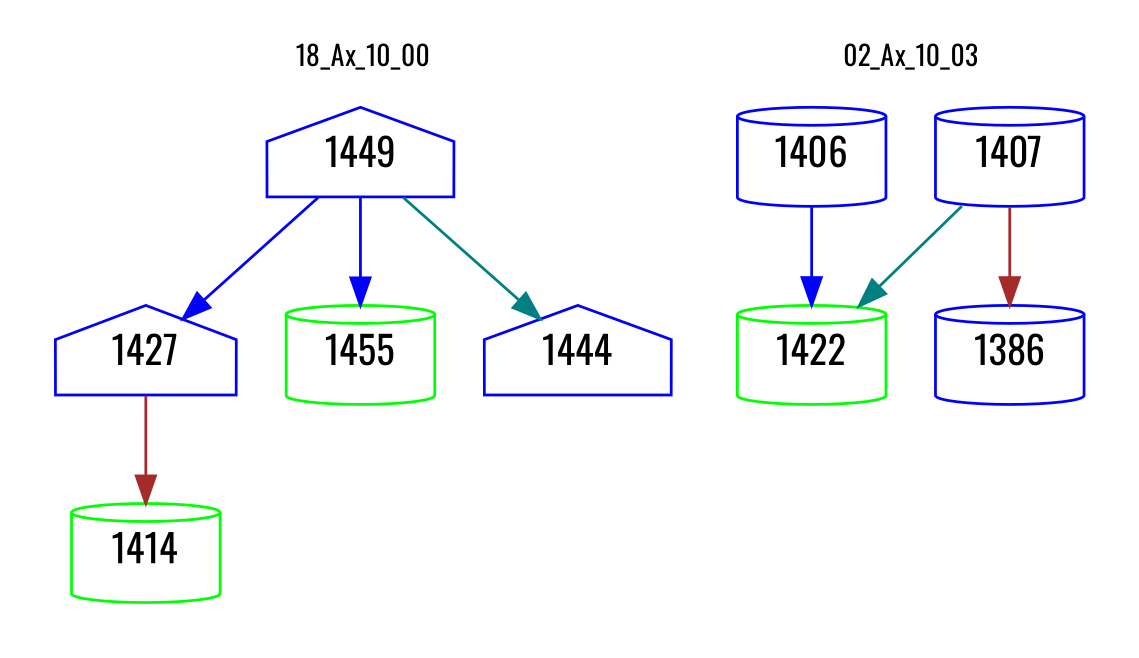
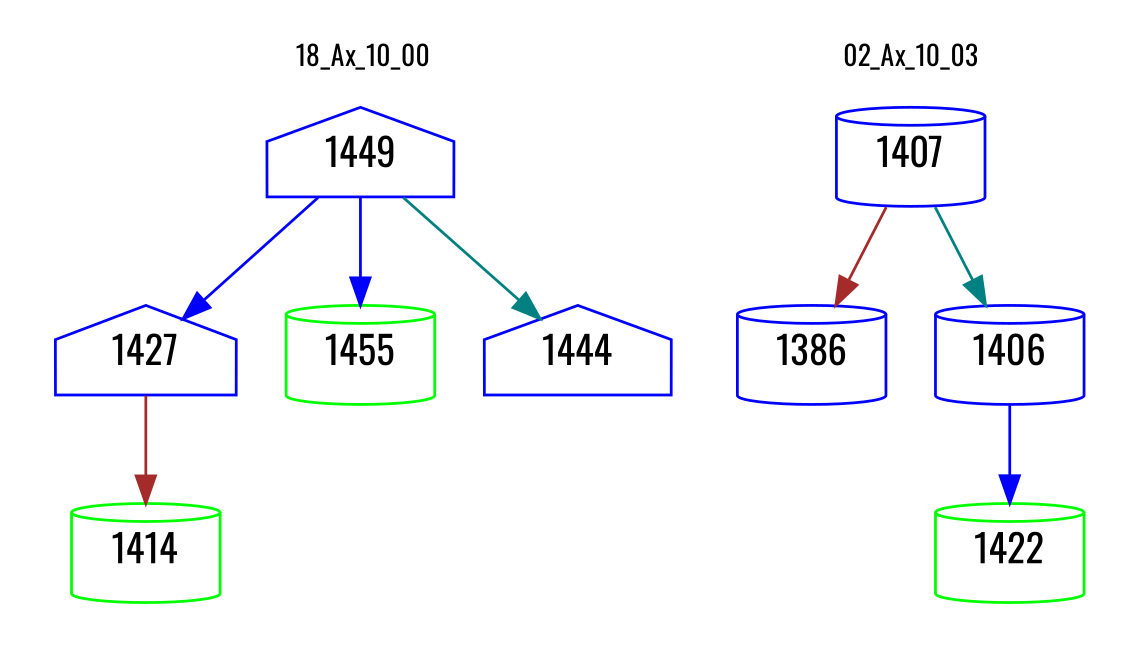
edge "1407" -> "1422": now "1407" -> "1406"
